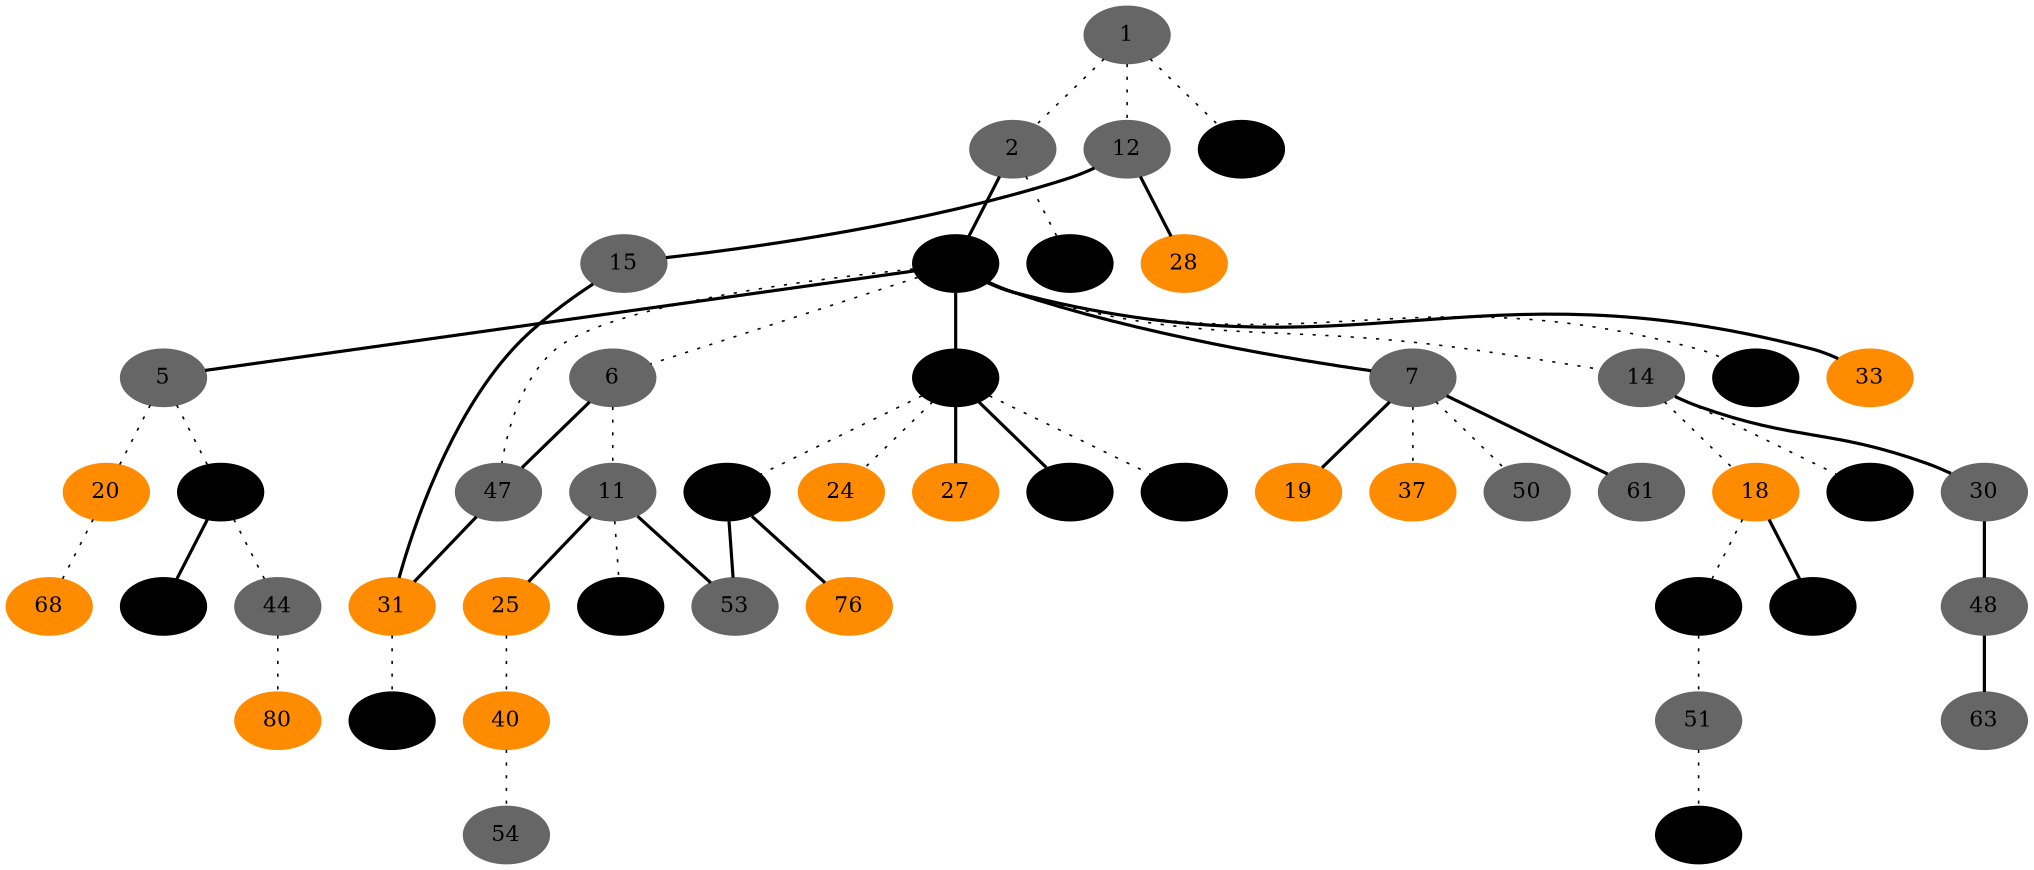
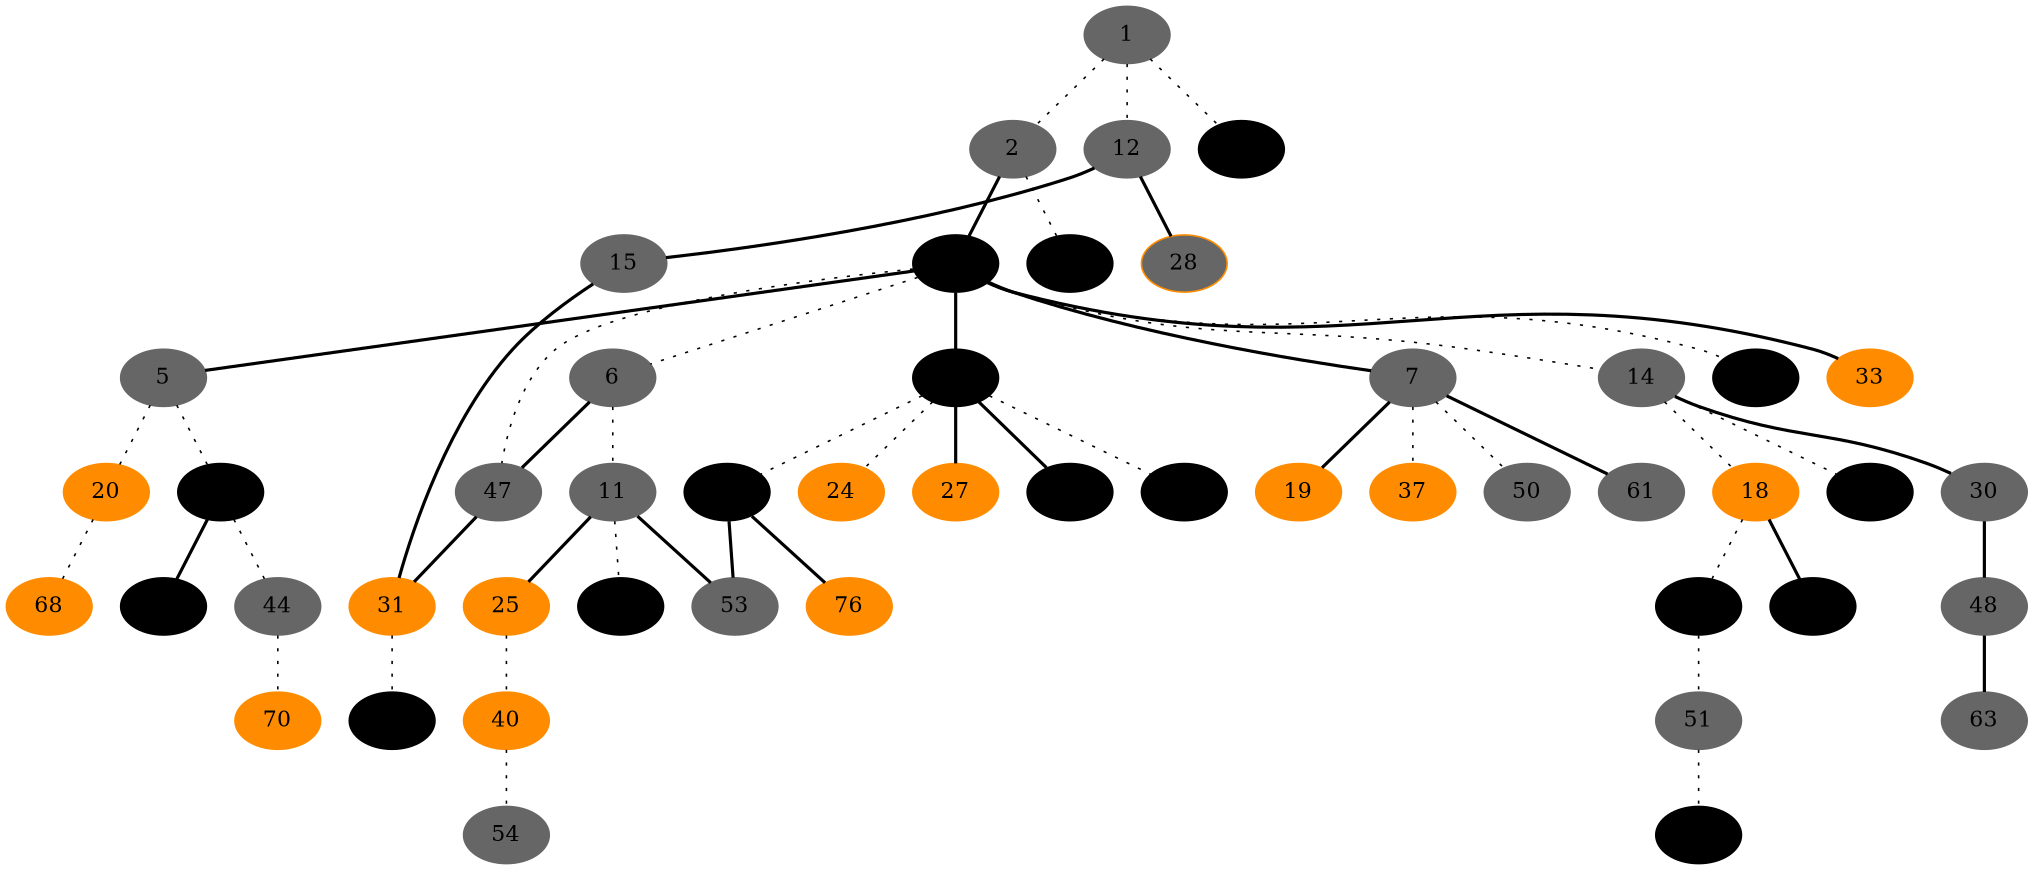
node "28": fillcolor darkorange -> gray40
node "80": label "80" -> "70"
